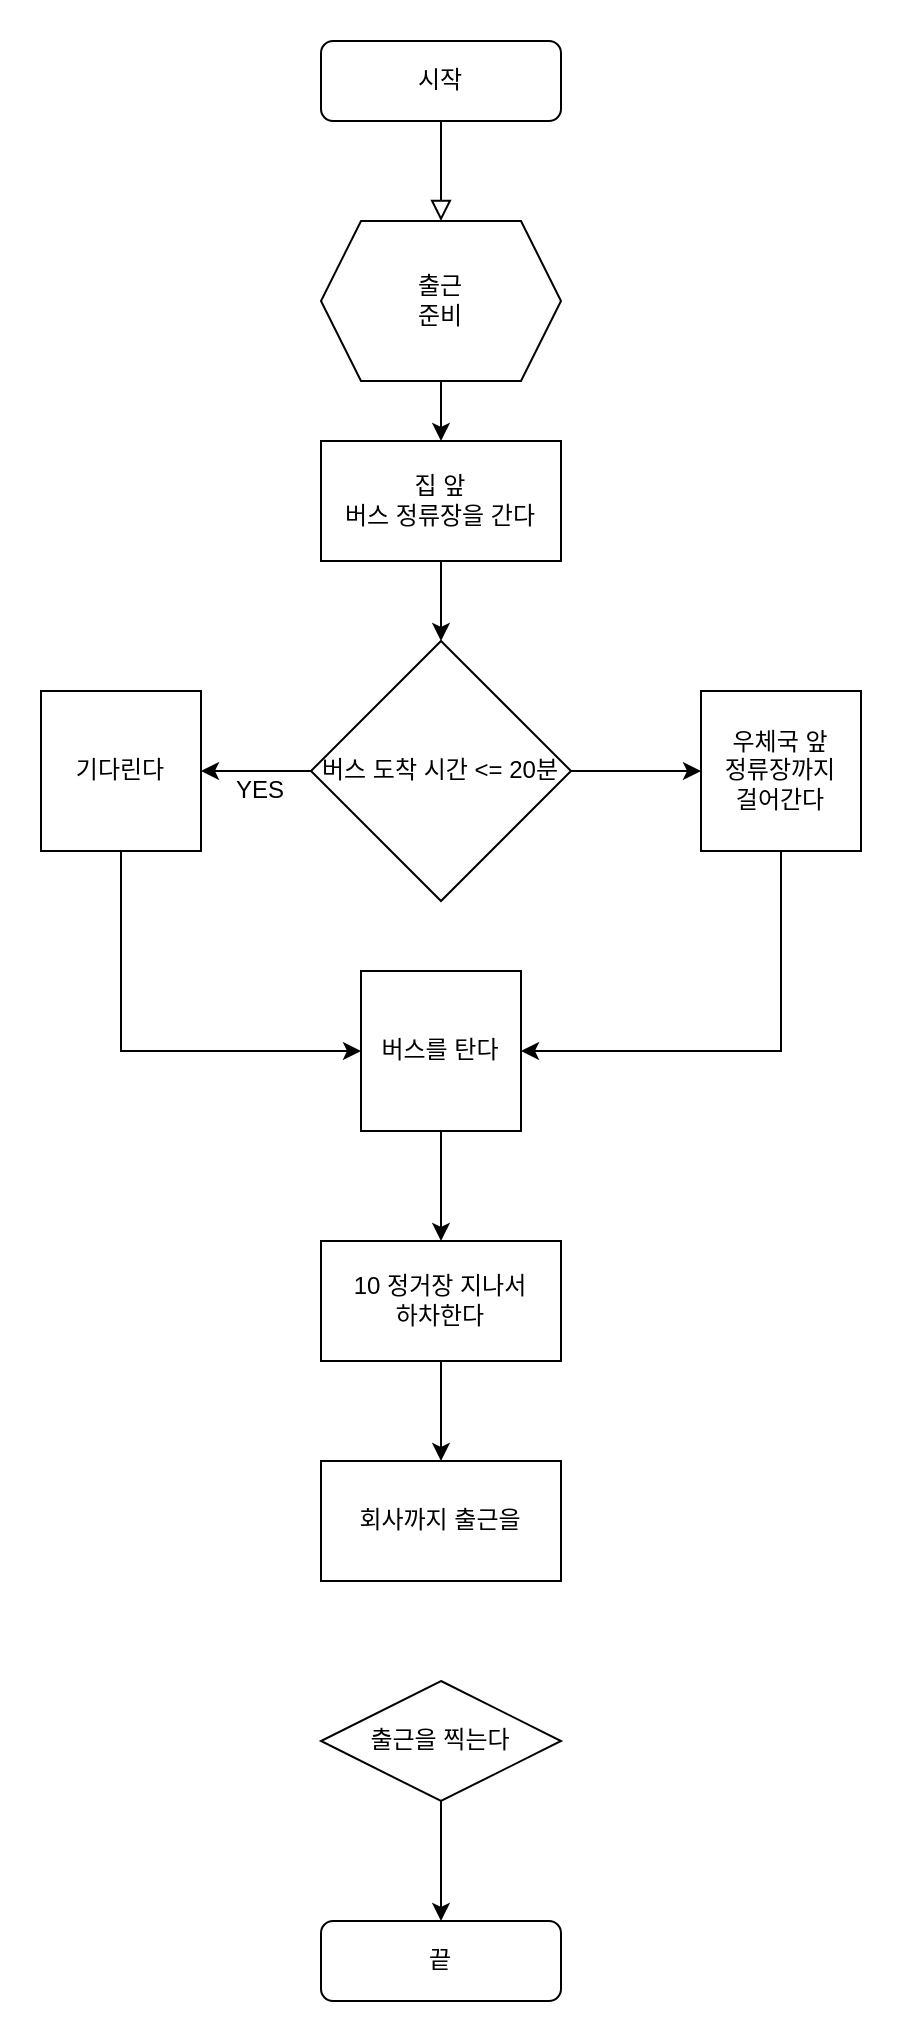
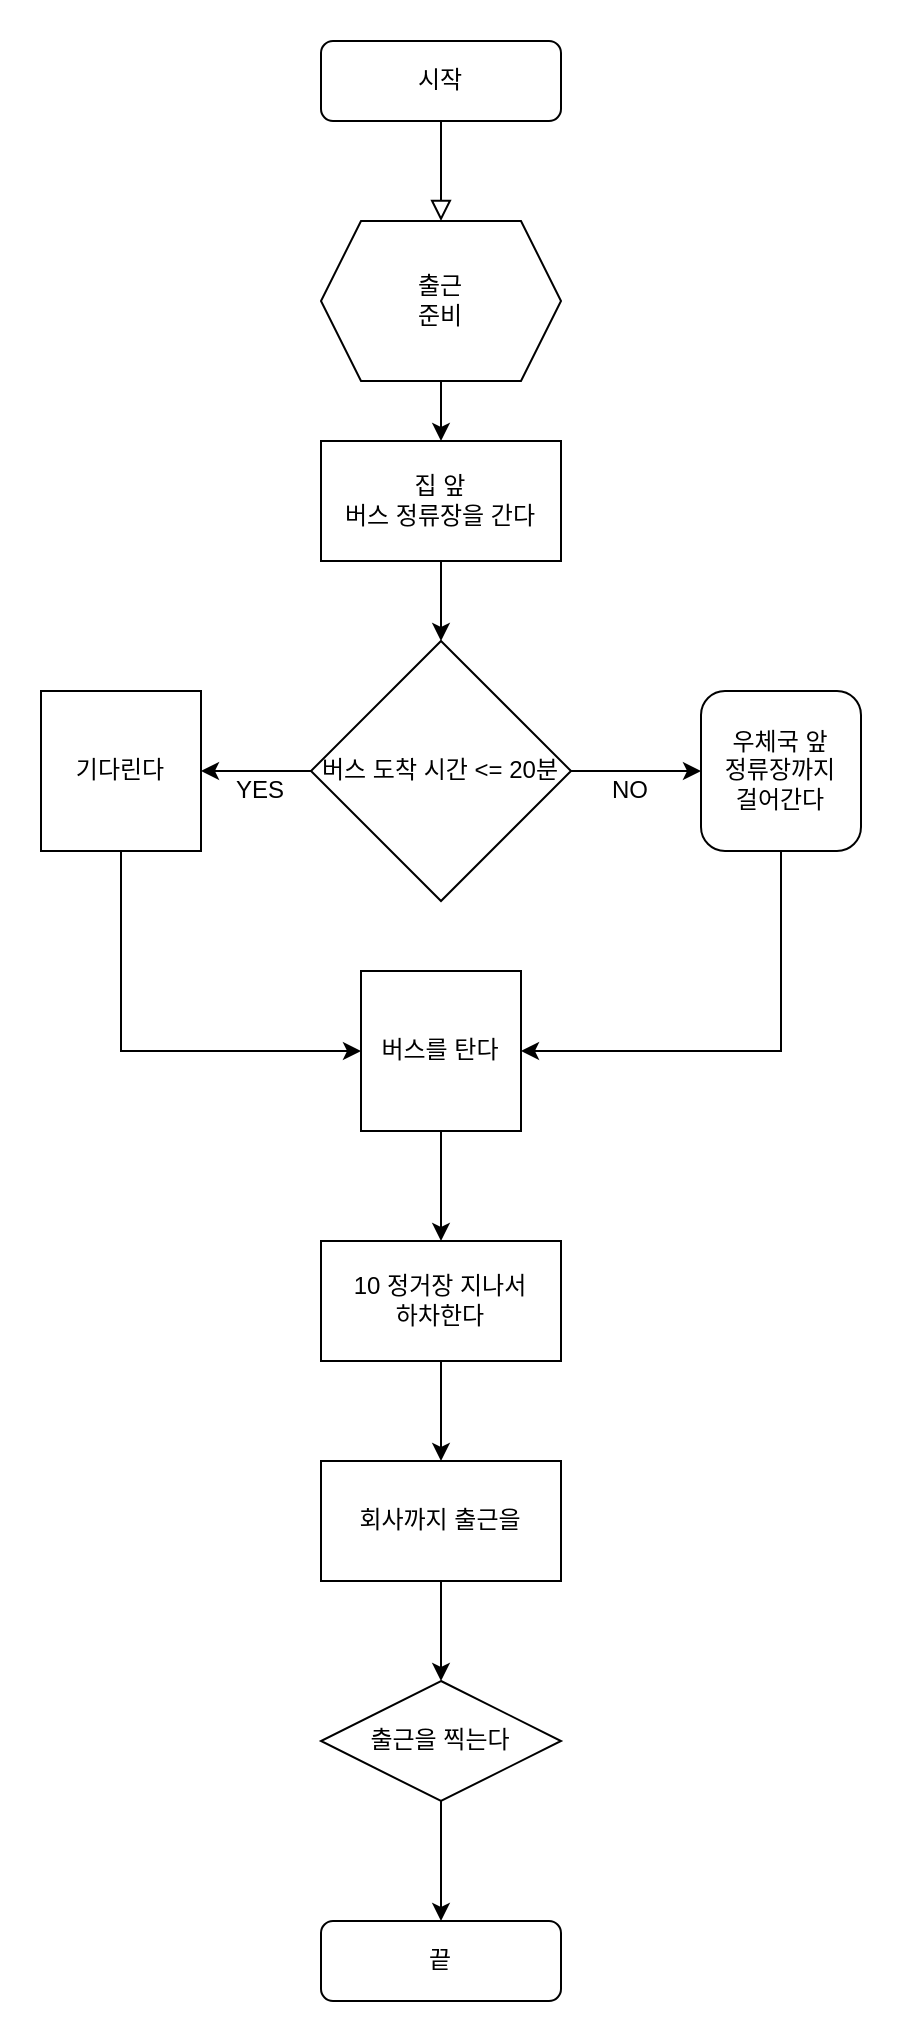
node "우체국 앞 정류장까지 걸어간다": shape rectangle -> rounded rectangle
node "NO": added
edge "회사까지 출근을" -> "출근을 찍는다": added
